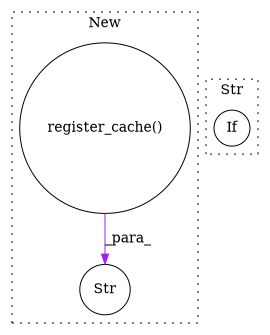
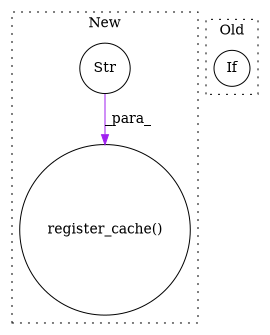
cluster "Str": label "Str" -> "Old"
edge "register_cache()" -> "Str": reversed
